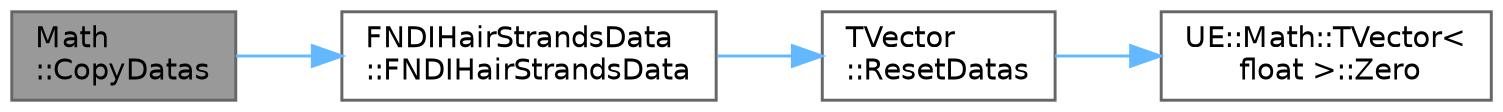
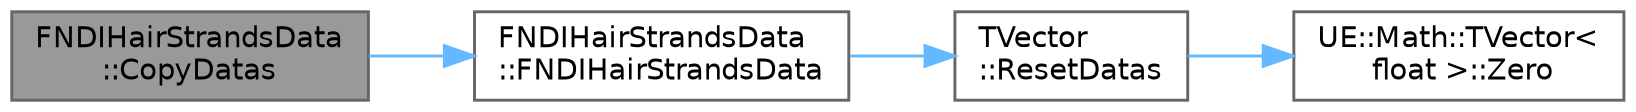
node "Math ::CopyDatas": label "Math ::CopyDatas" -> "FNDIHairStrandsData ::CopyDatas"
